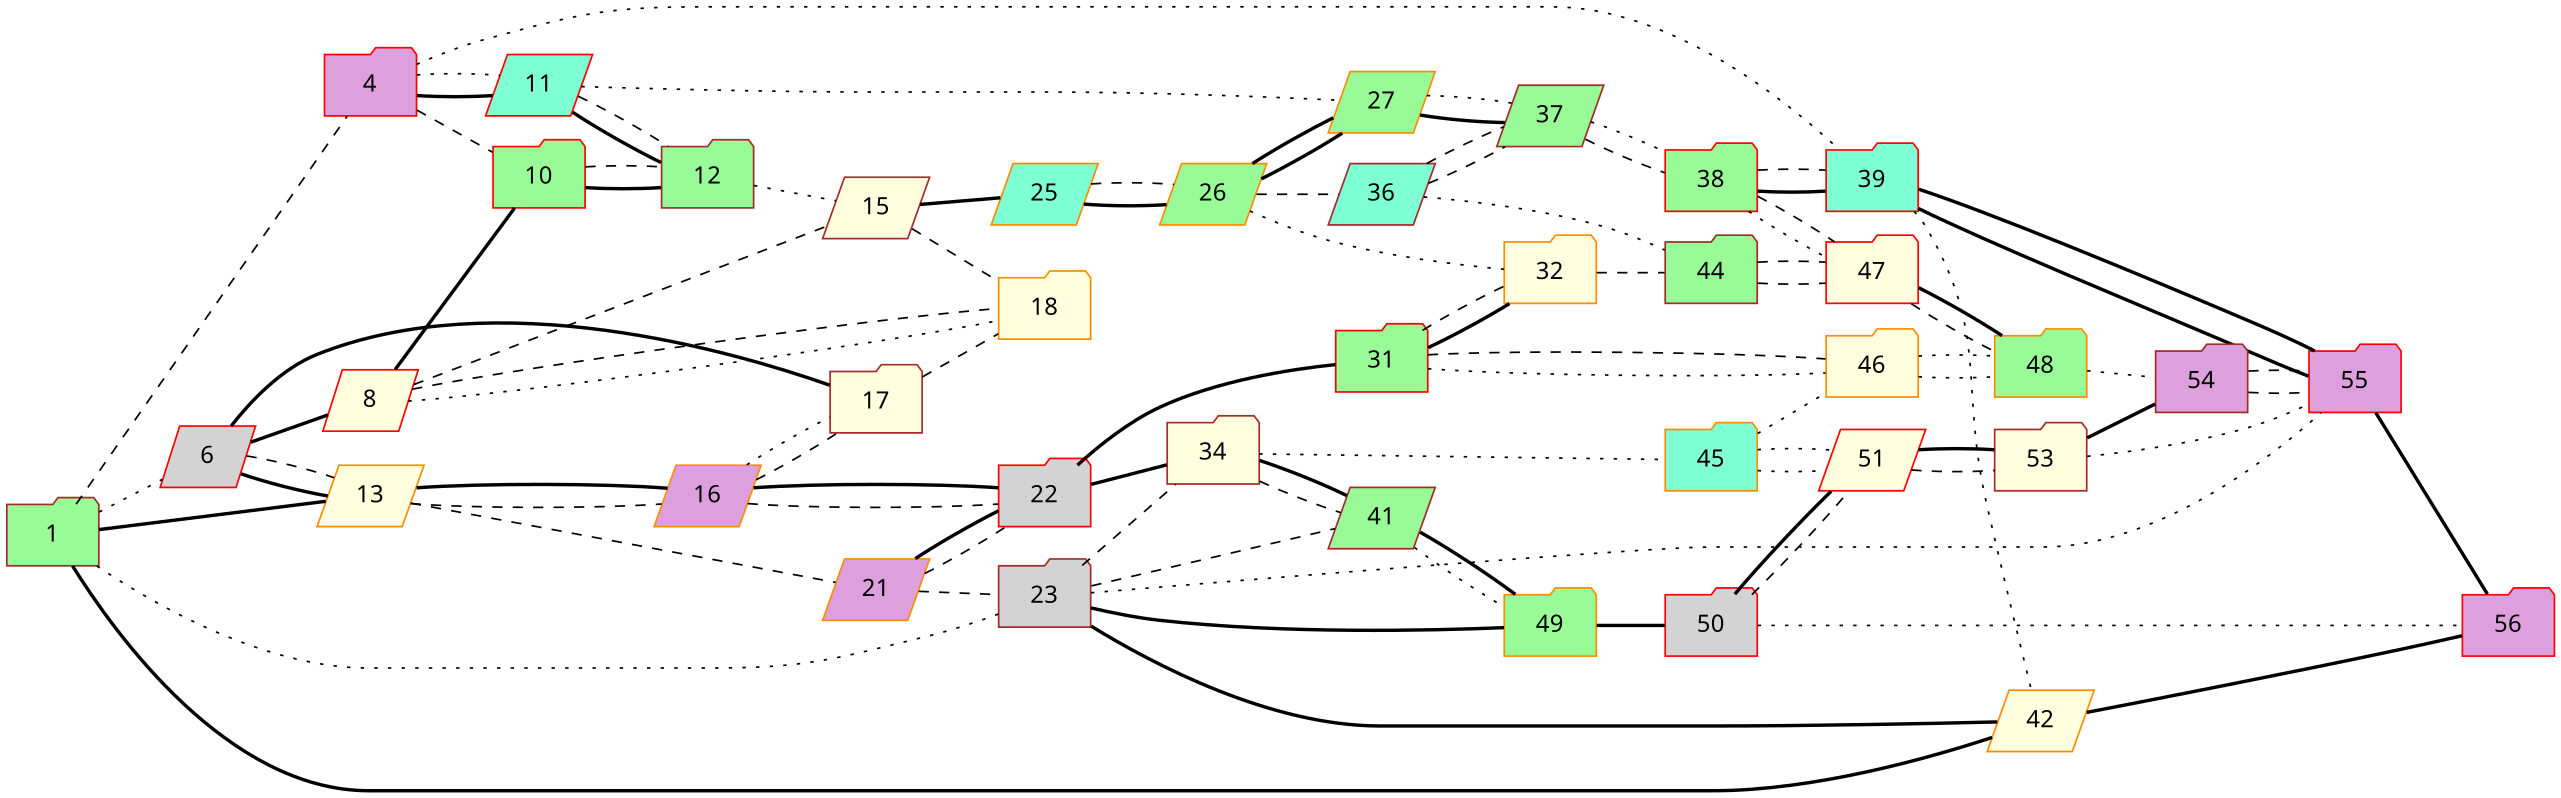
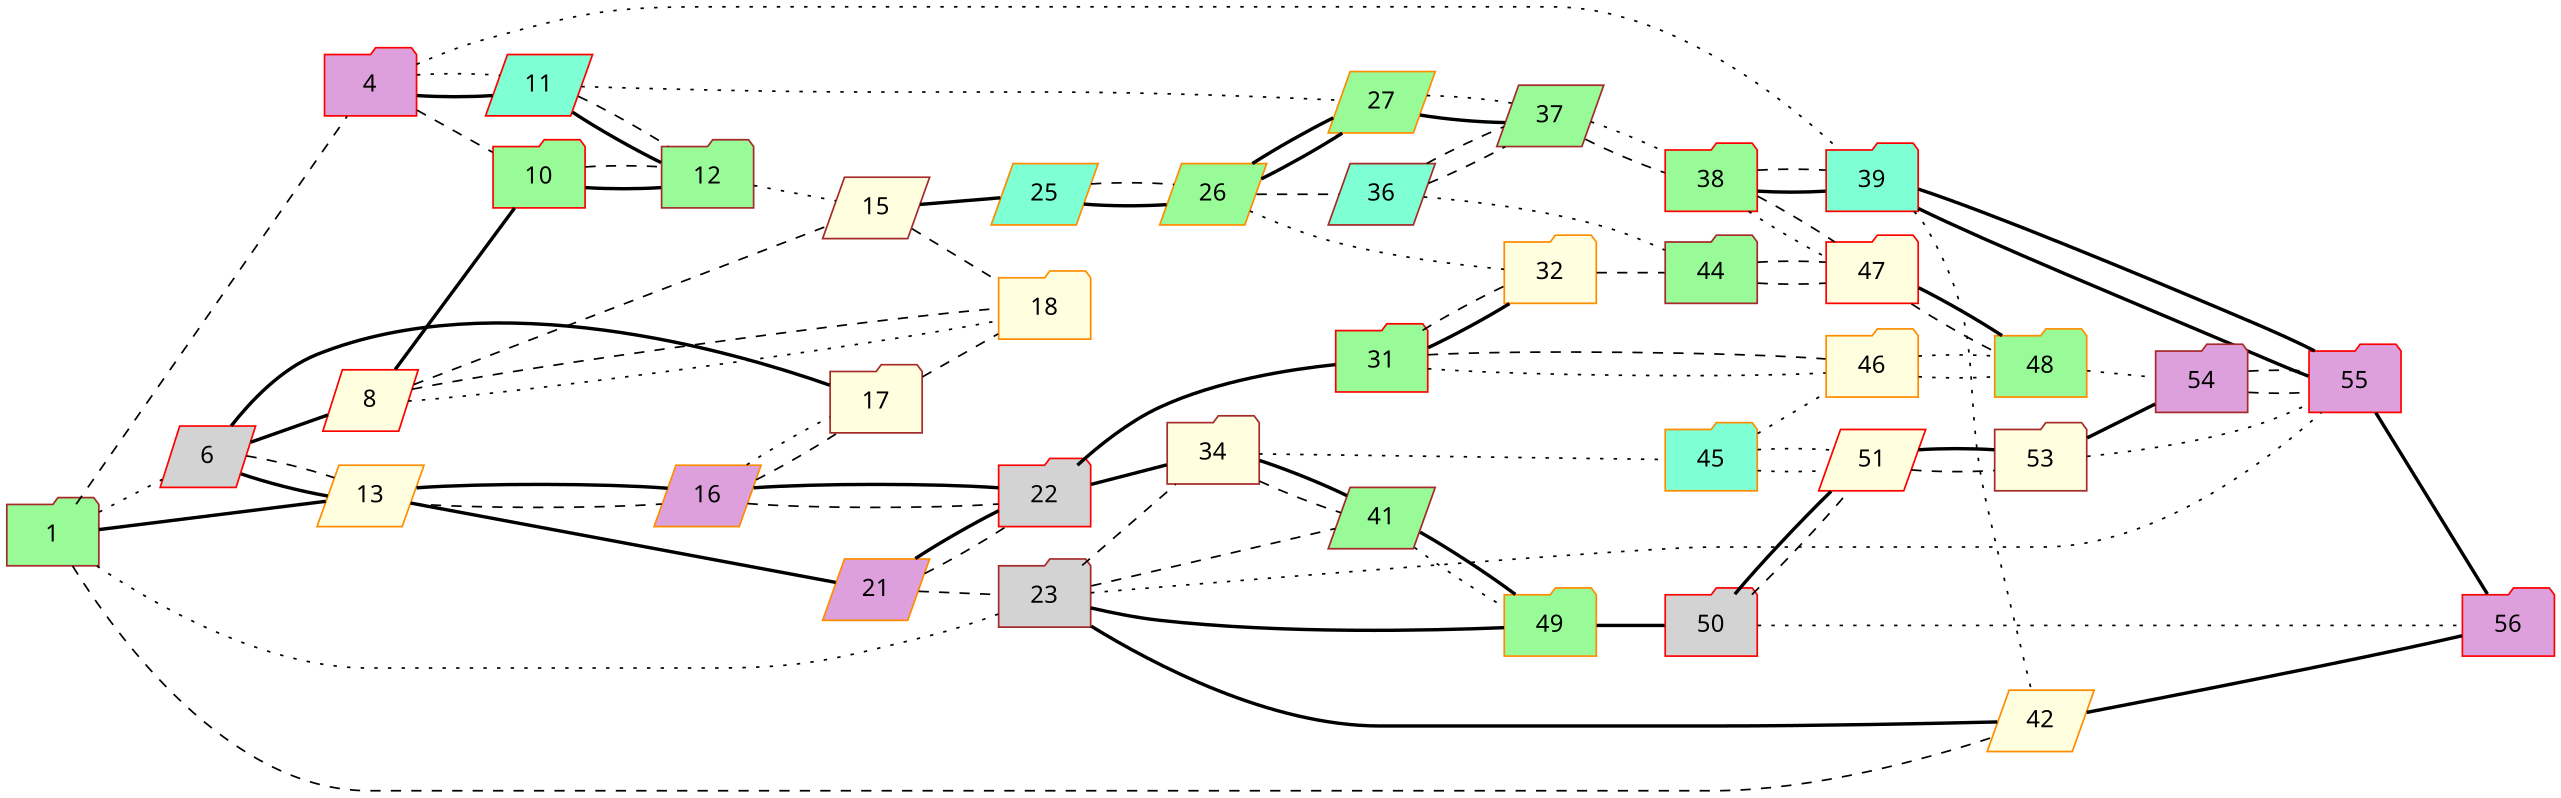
edge "13" -- "21": style dashed -> bold
edge "1" -- "42": style bold -> dashed
